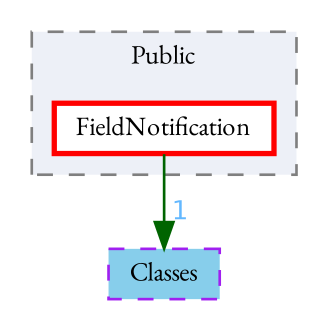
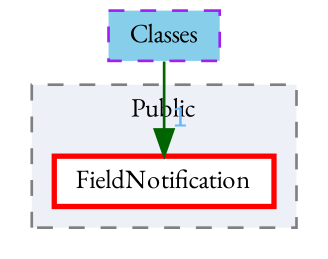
edge "FieldNotification" -> "Classes": reversed
